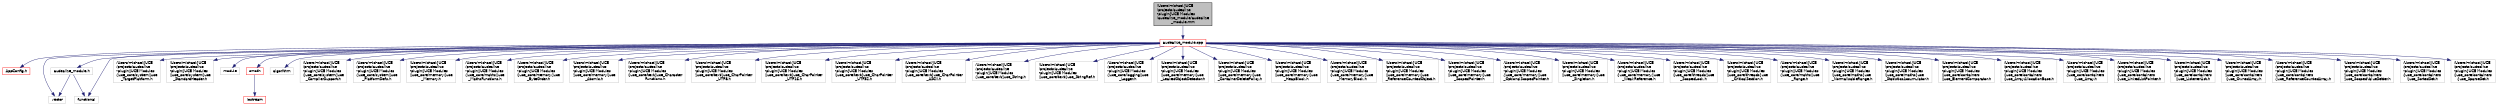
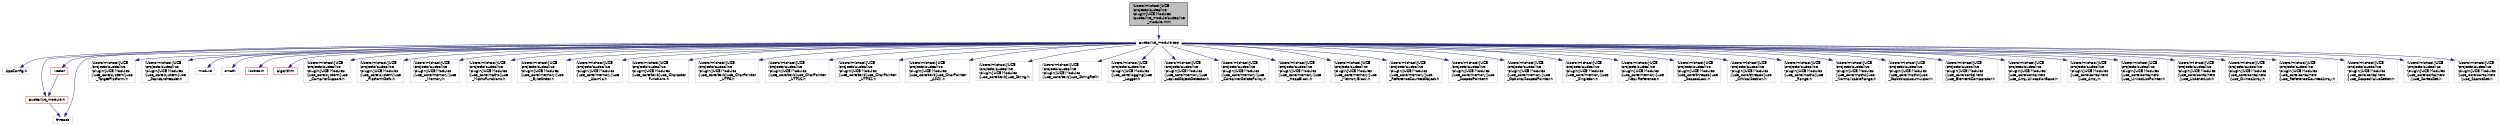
node "audealize_module.cpp": color red -> grey75
node "AppConfig.h": color red -> grey75
node "audealize_module.h": color grey75 -> red
node "cmath": color red -> grey75
node "algorithm": color grey75 -> red
edge "audealize_module.h" -> "vector": reversed
edge "cmath" -> "iostream": now "audealize_module.cpp" -> "iostream"
node "vector": color grey75 -> red
node "functional": label "functional" -> "threads"
